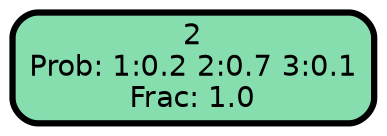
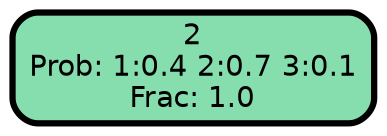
node "2 Prob: 1:0.2 2:0.7 3:0.1 Frac: 1.0": label "2 Prob: 1:0.2 2:0.7 3:0.1 Frac: 1.0" -> "2 Prob: 1:0.4 2:0.7 3:0.1 Frac: 1.0"
